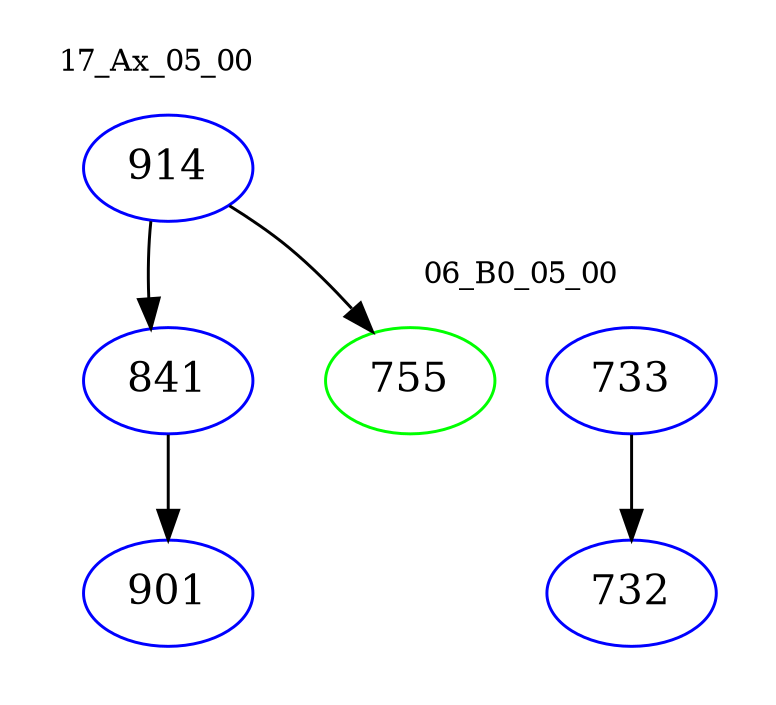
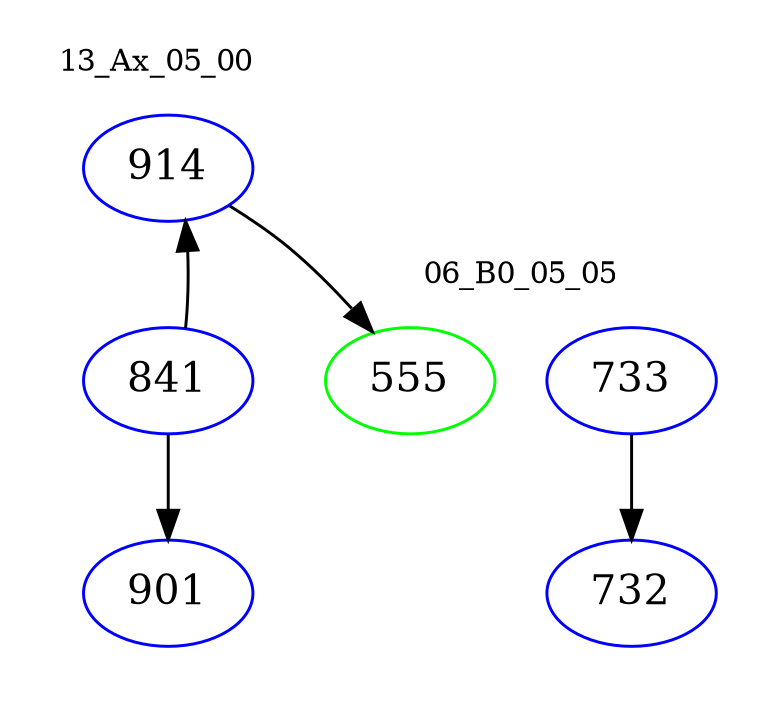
cluster "17_Ax_05_00": label "17_Ax_05_00" -> "13_Ax_05_00"
edge "914" -> "841": reversed
cluster "06_B0_05_00": label "06_B0_05_00" -> "06_B0_05_05"
node "755": label "755" -> "555"
